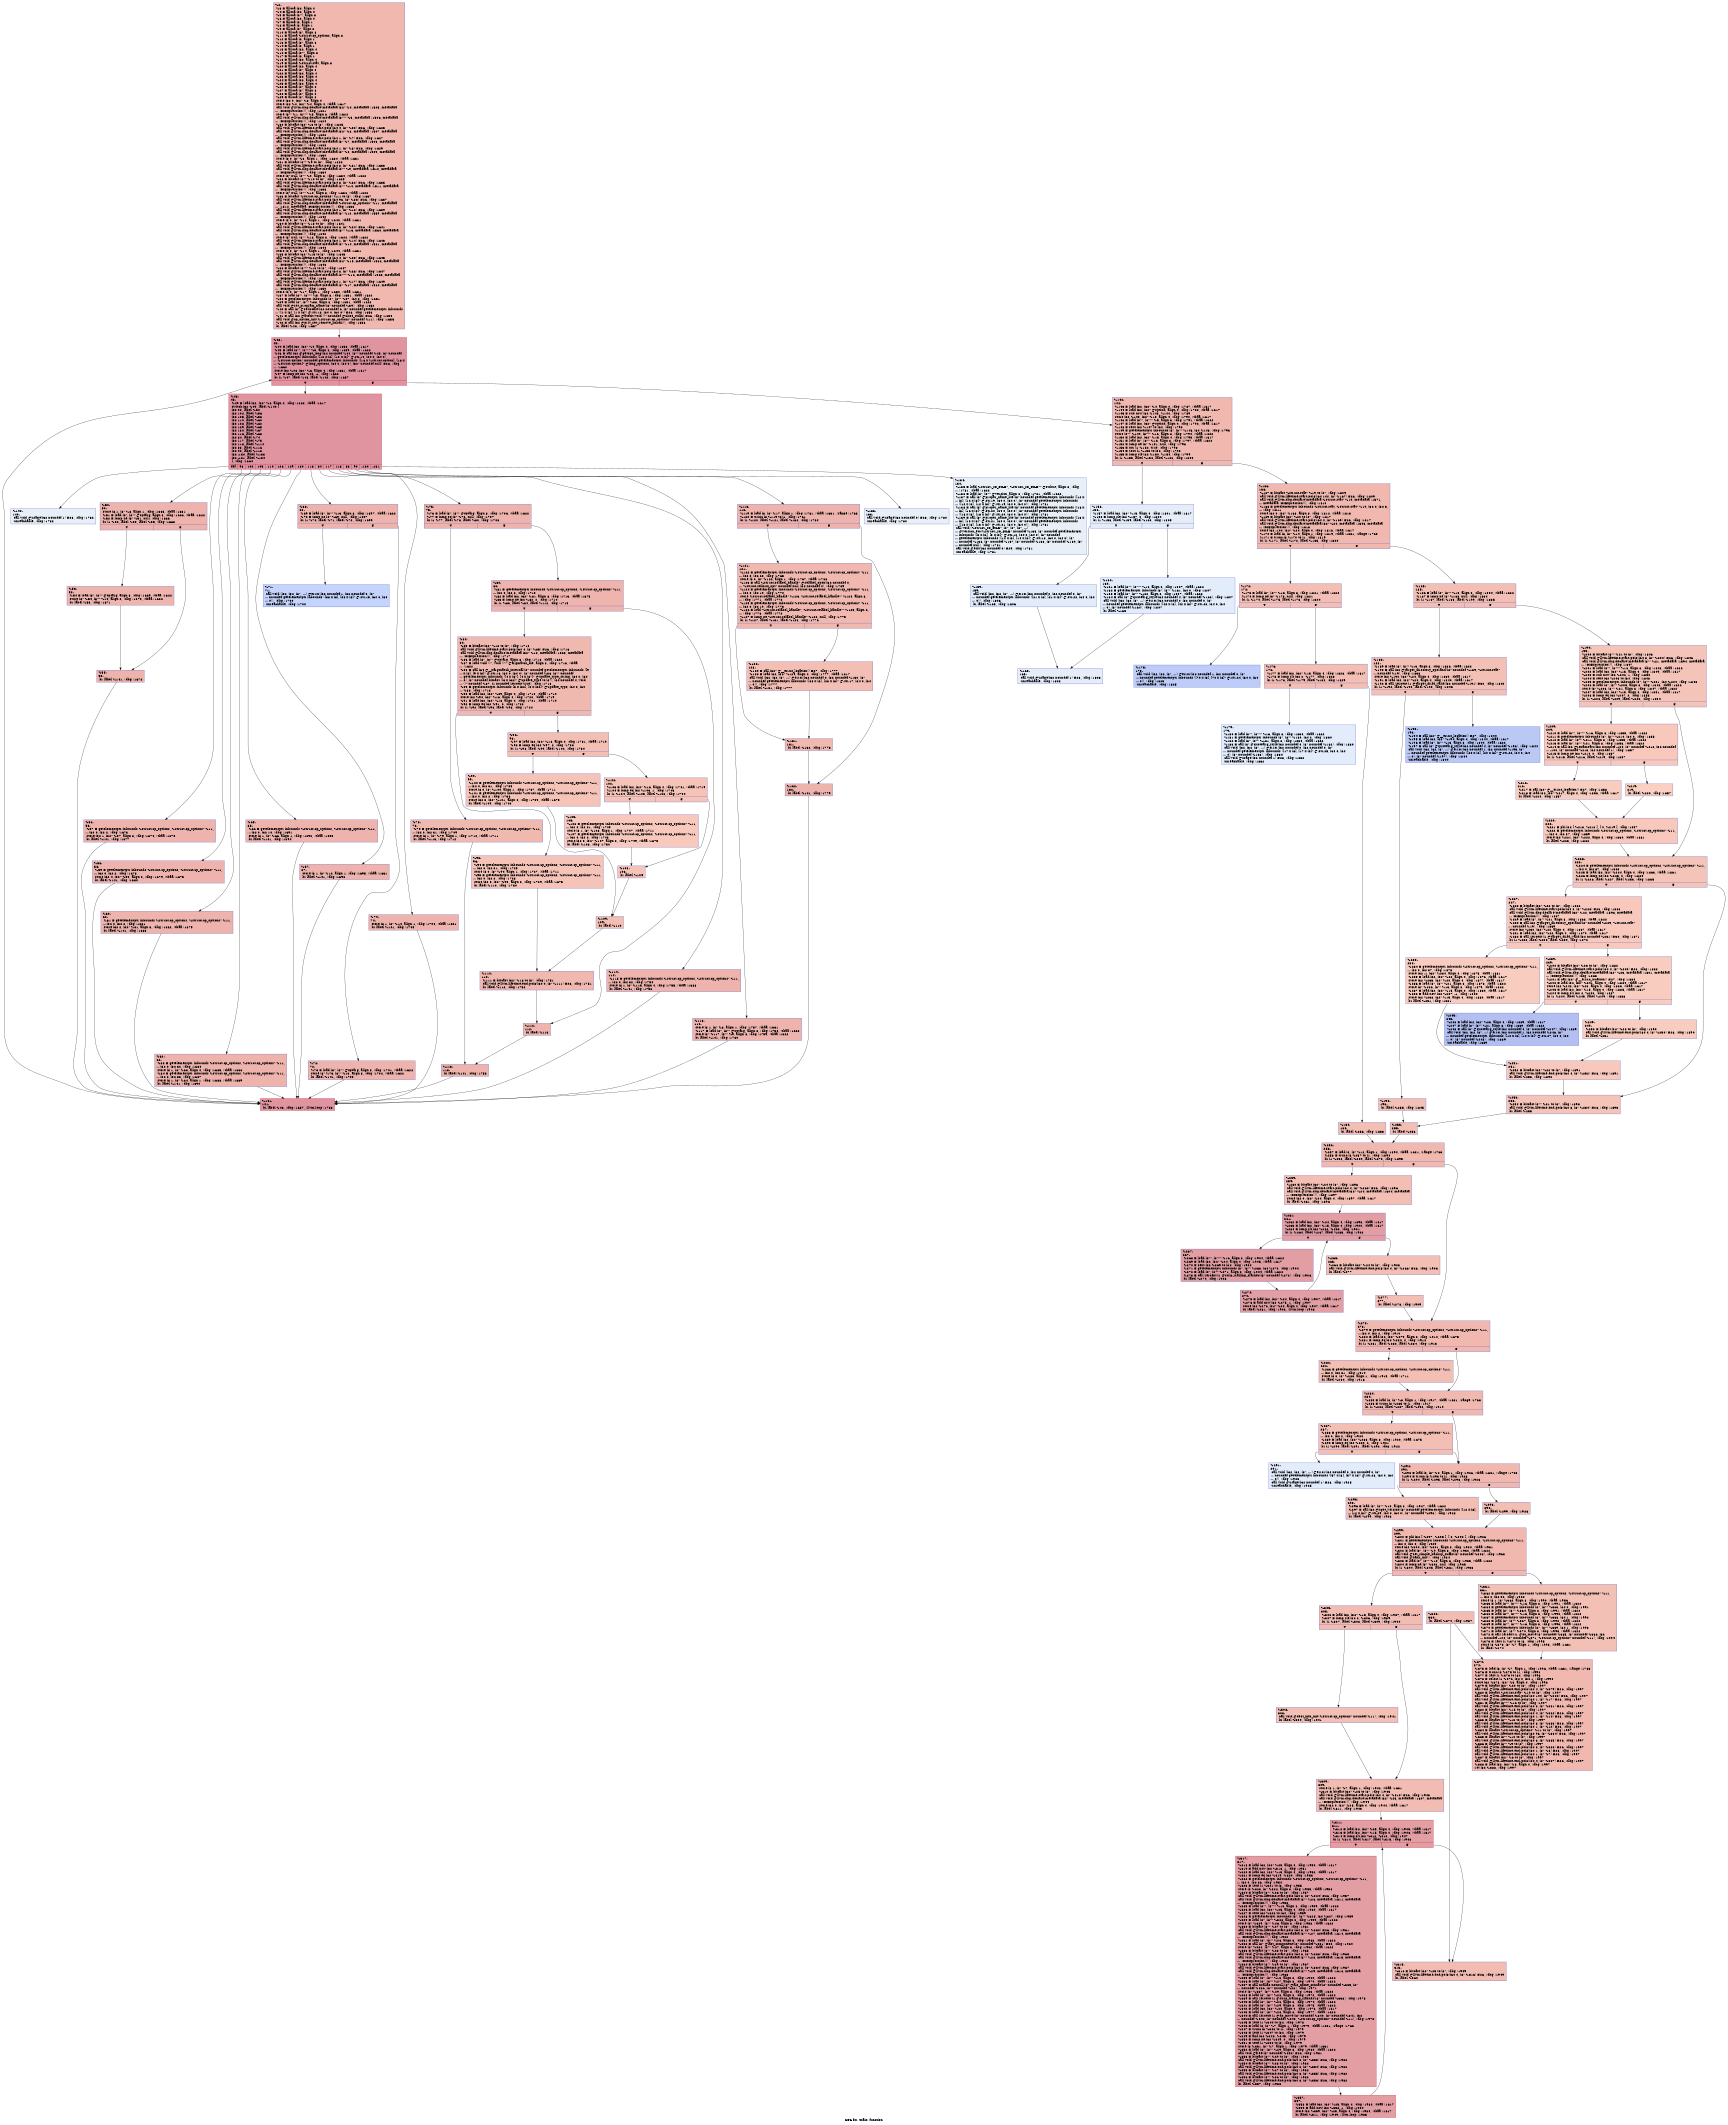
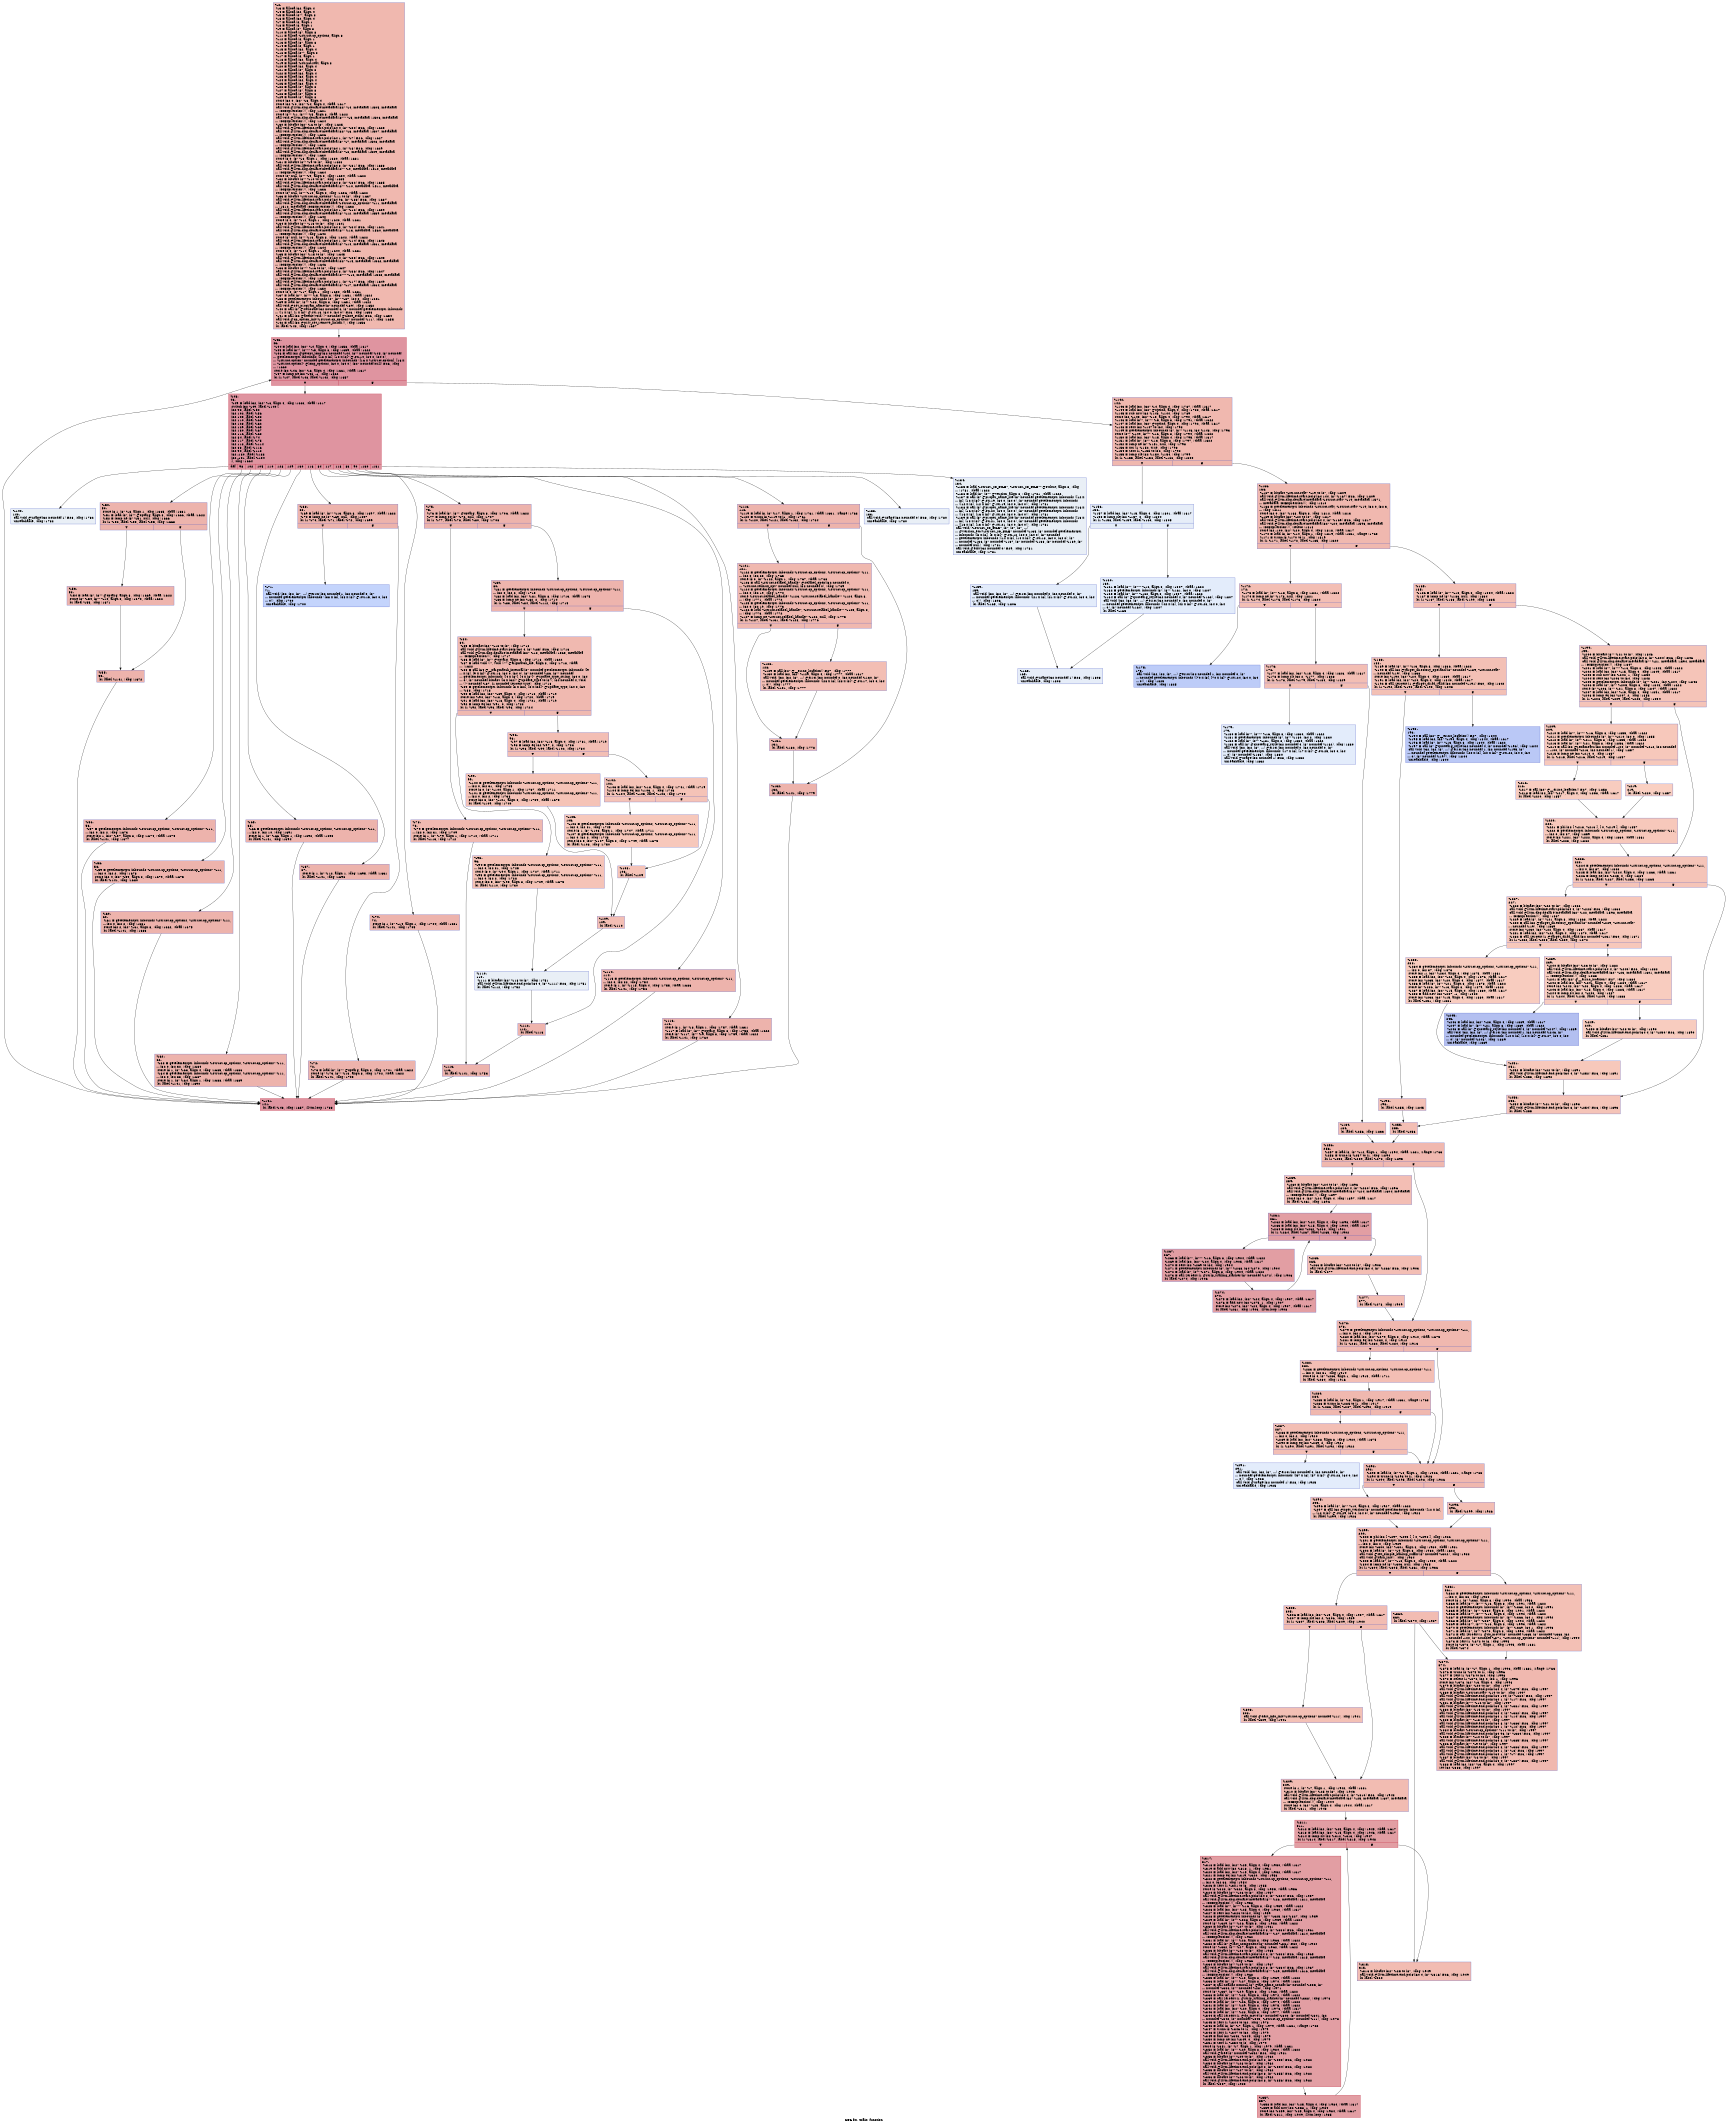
node "%166:": text "... !DIExpression()), !dbg !1818" -> "... !DIExpression()), !select !1818"
node "%110:": fillcolor #de614d70 -> #cedaeb70
edge "%278:" -> "%284:": now "%278:" -> "%292:"
